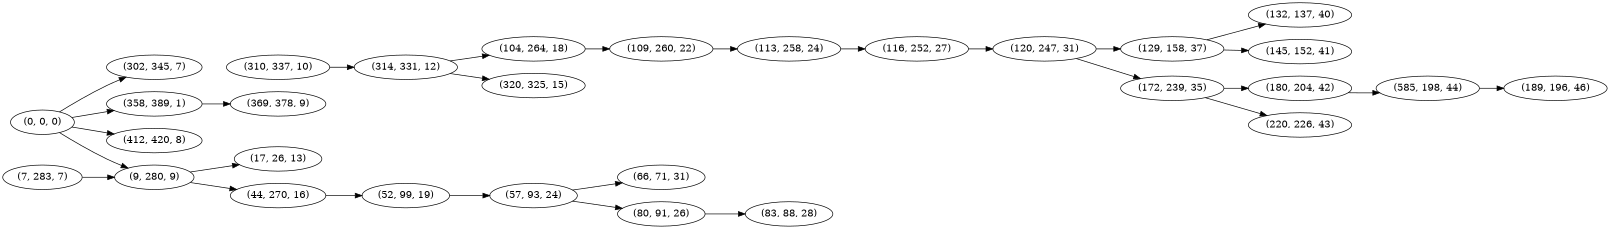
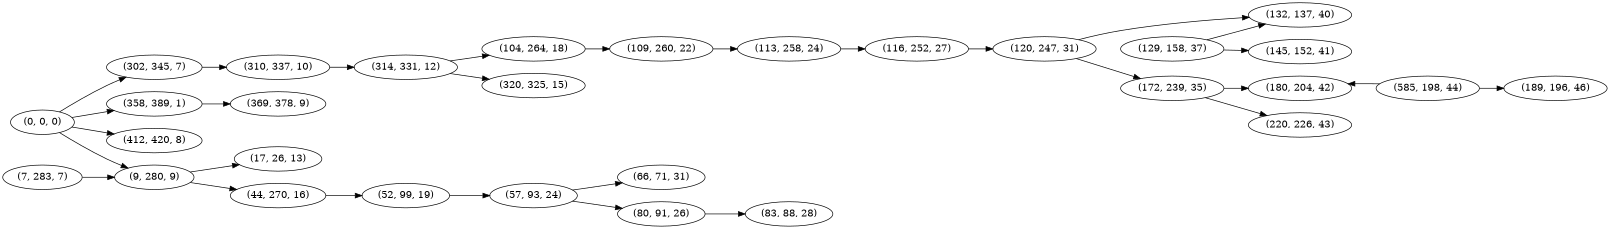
edge "(120, 247, 31)" -> "(129, 158, 37)": now "(120, 247, 31)" -> "(132, 137, 40)"
edge "(302, 345, 7)" -> "(310, 337, 10)": added
edge "(180, 204, 42)" -> "(585, 198, 44)": reversed
